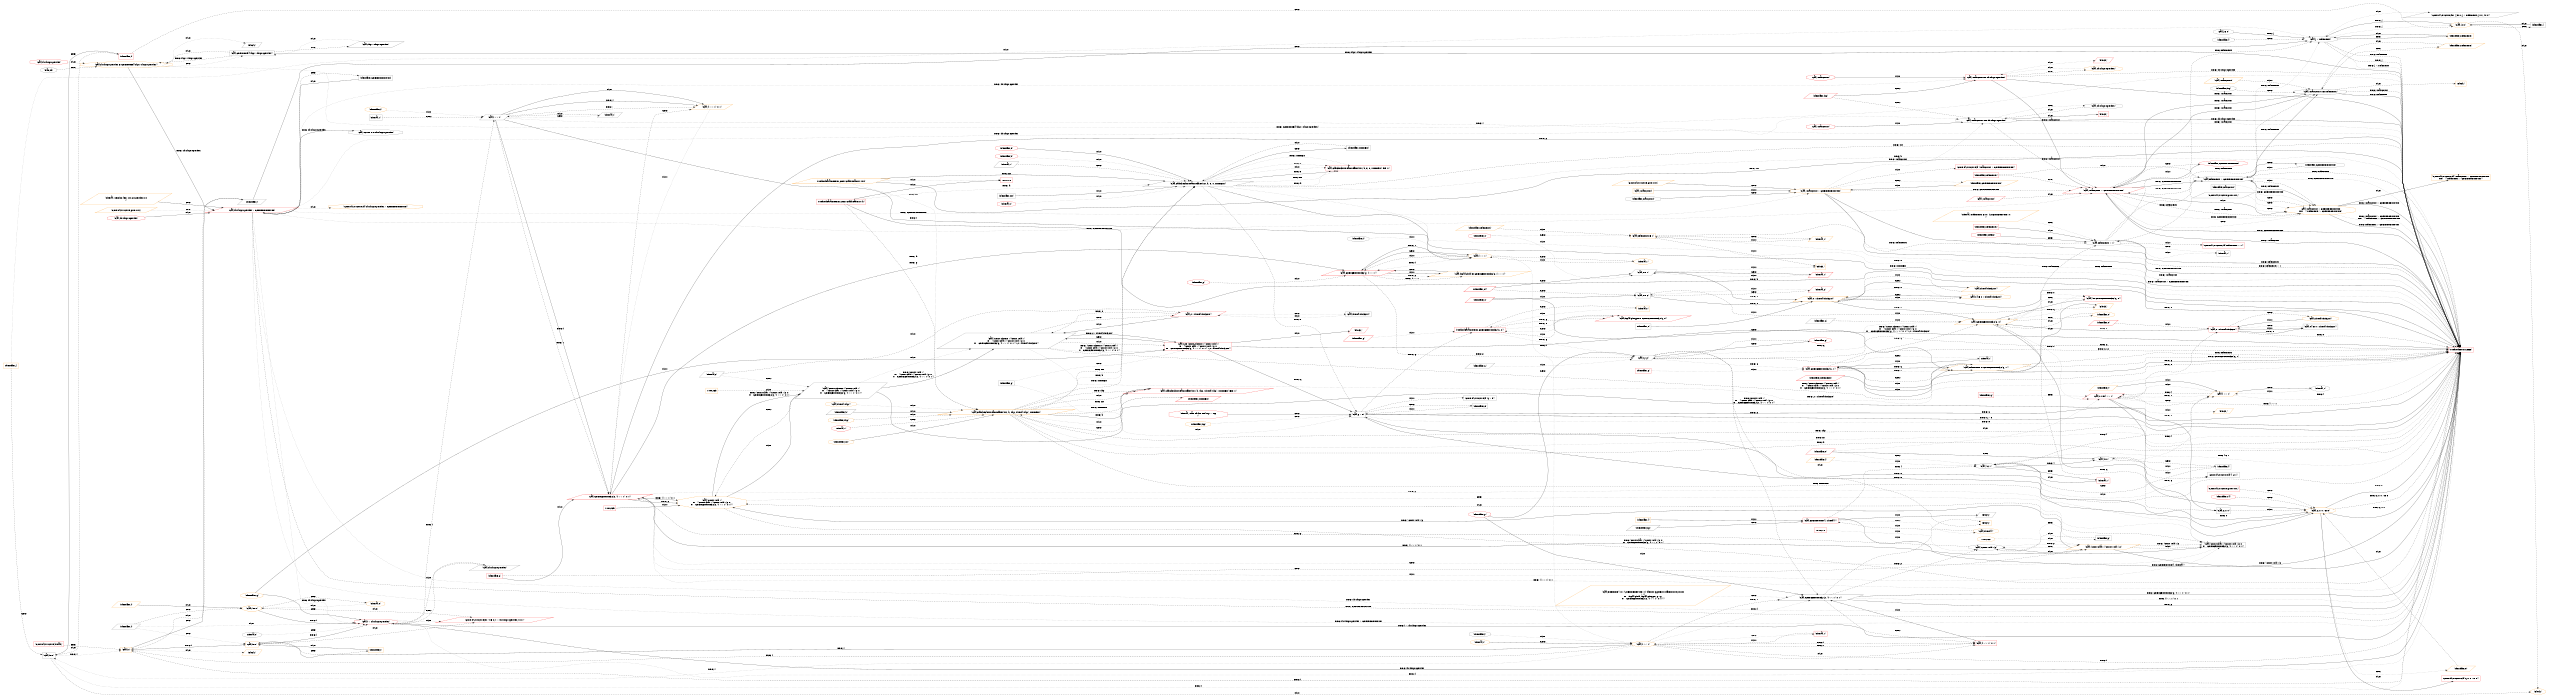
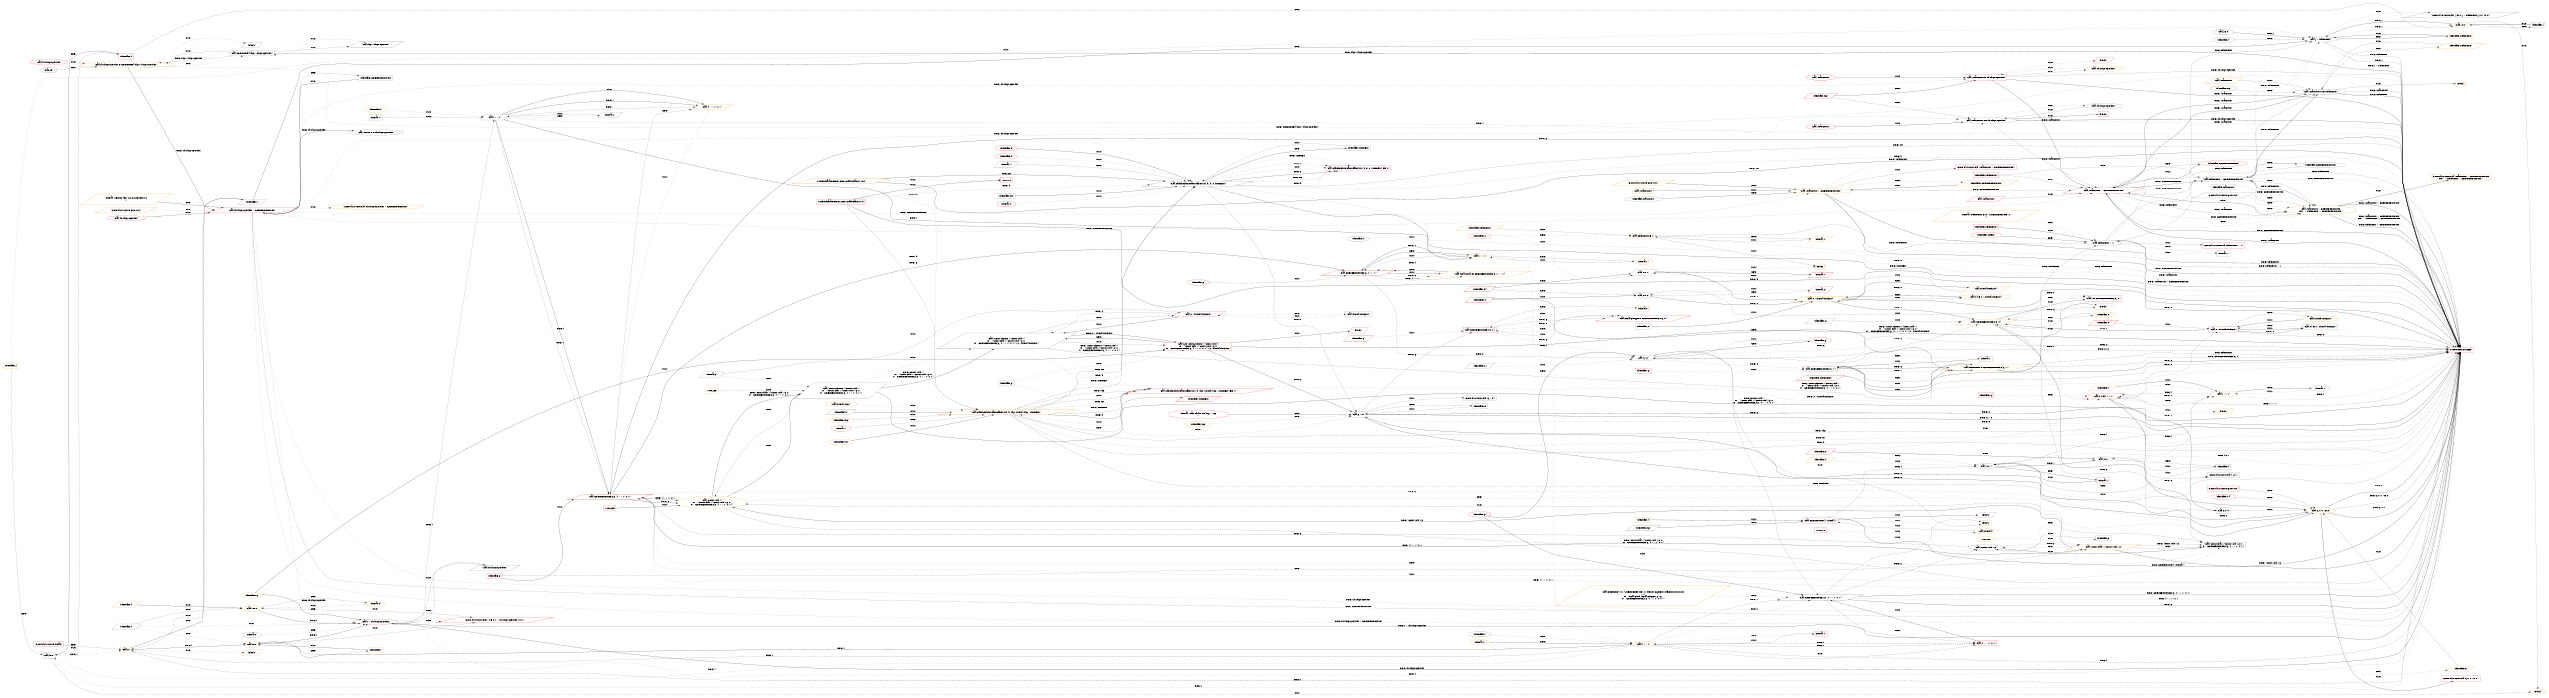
node "(MethodParameterIn,CDF_GETUINT32(q, 0))": label "(MethodParameterIn,CDF_GETUINT32(q, 0))" -> "(Call,CDF_GETUINT32(q, 0))"
